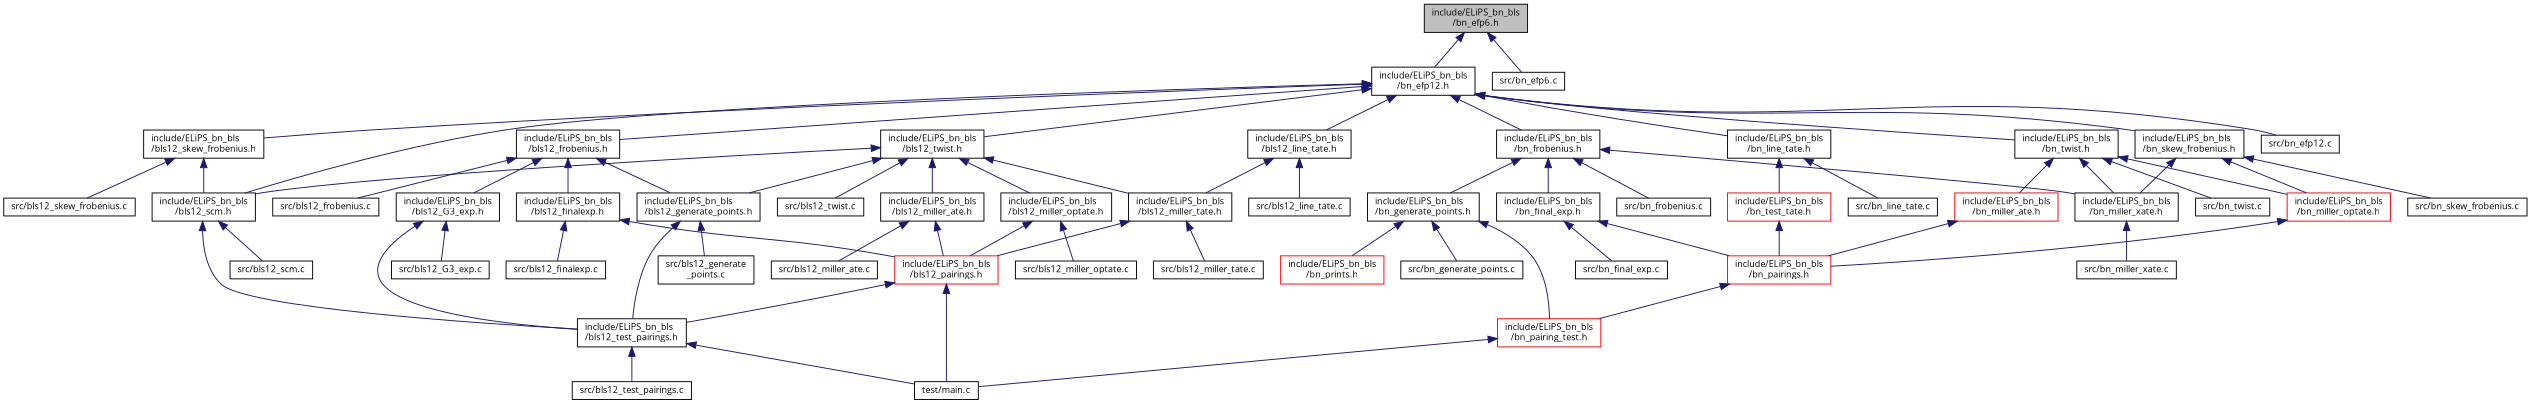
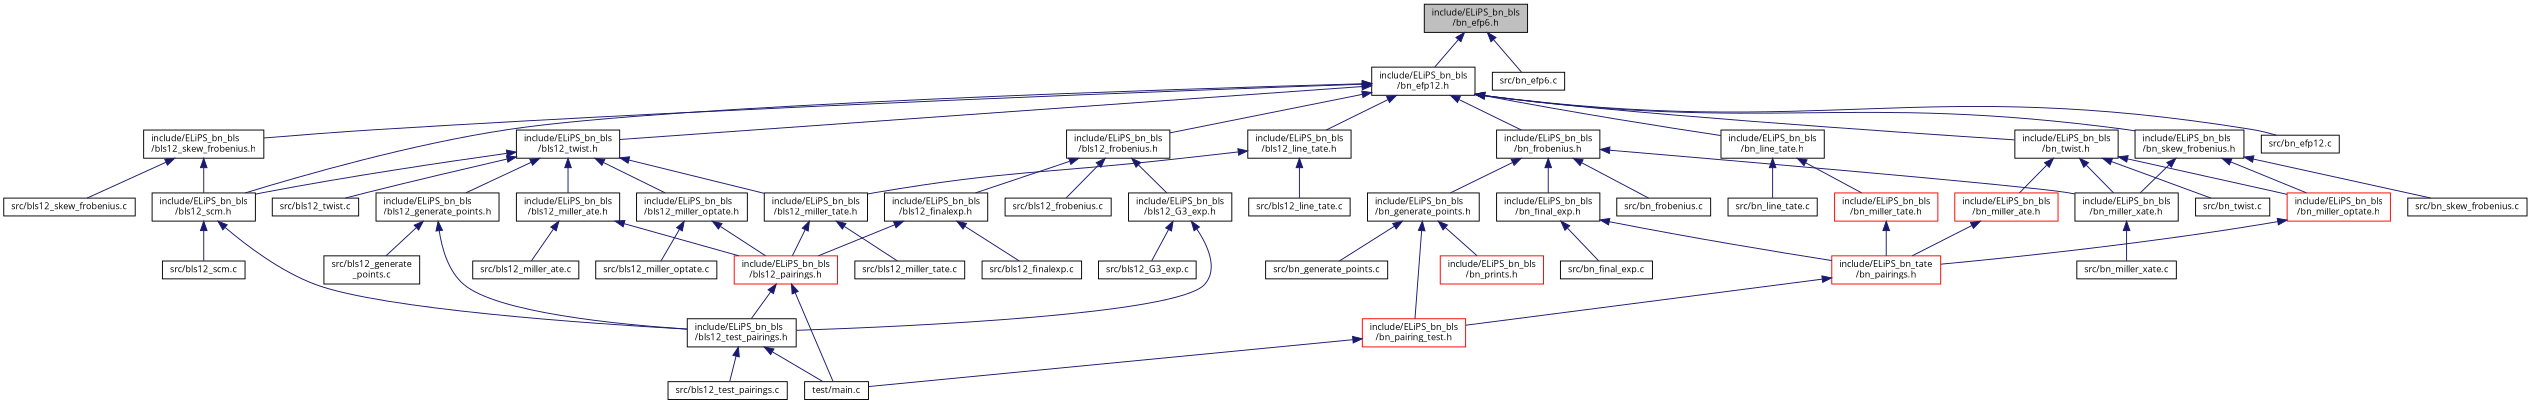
edge "include/ELiPS_bn_bls /bls12_generate_points.h" -> "include/ELiPS_bn_bls /bls12_frobenius.h": removed
node "include/ELiPS_bn_bls /bn_test_tate.h": label "include/ELiPS_bn_bls /bn_test_tate.h" -> "include/ELiPS_bn_bls /bn_miller_tate.h"
node "include/ELiPS_bn_bls /bn_pairings.h": label "include/ELiPS_bn_bls /bn_pairings.h" -> "include/ELiPS_bn_tate /bn_pairings.h"
